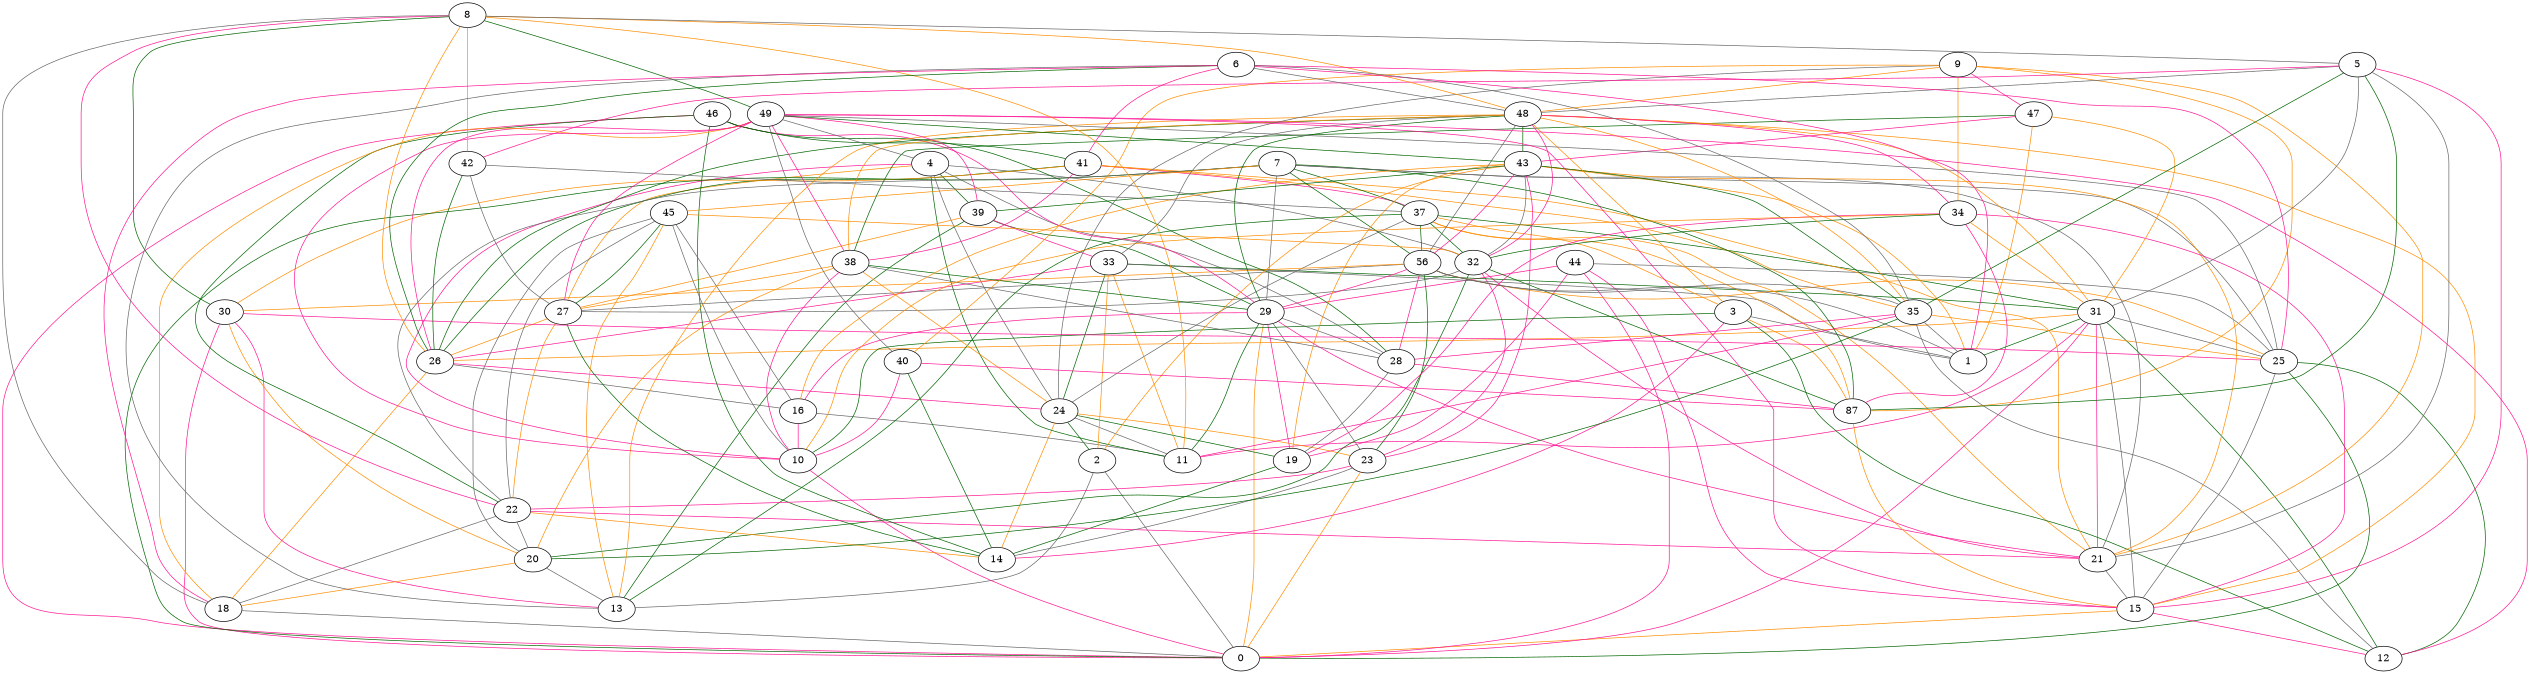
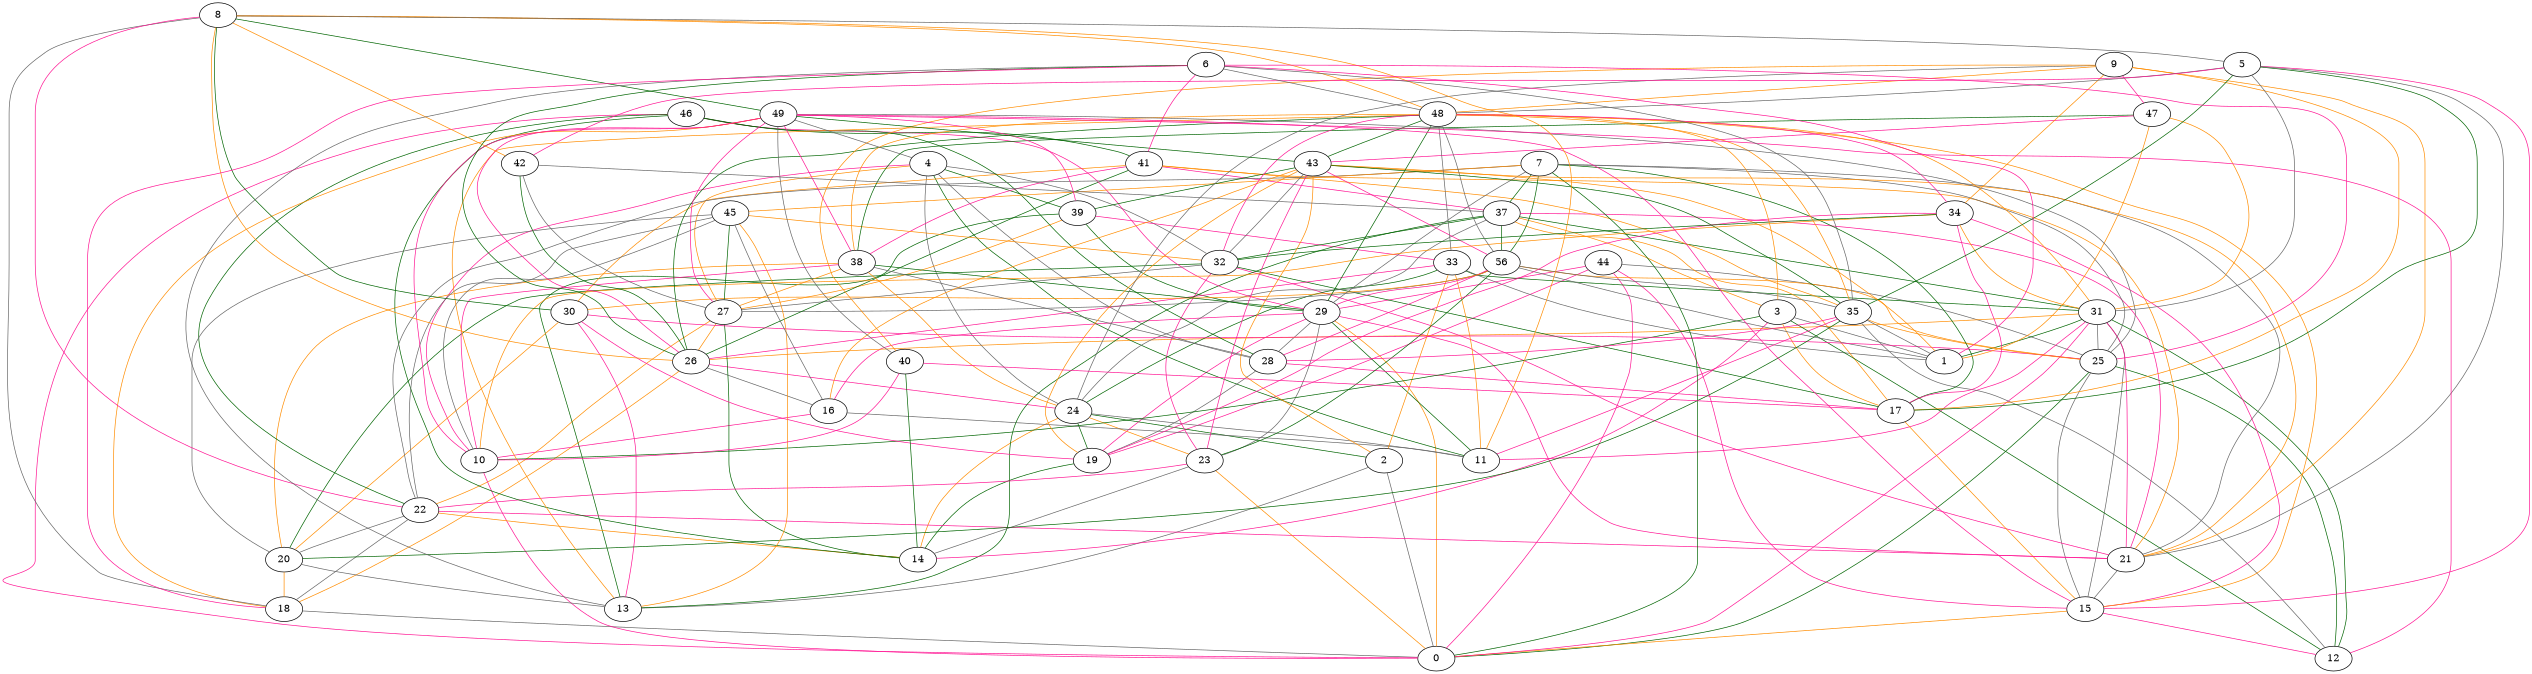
edge "37" -- "21": color darkorange -> deeppink
node "87": label "87" -> "17"
edge "30" -- "0": now "30" -- "19"
